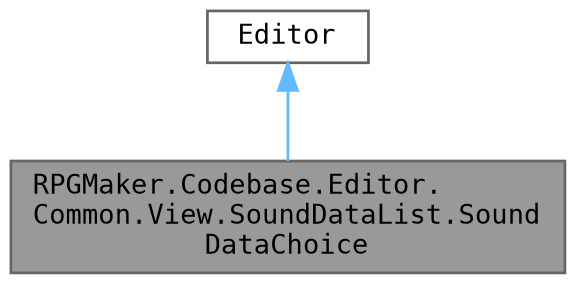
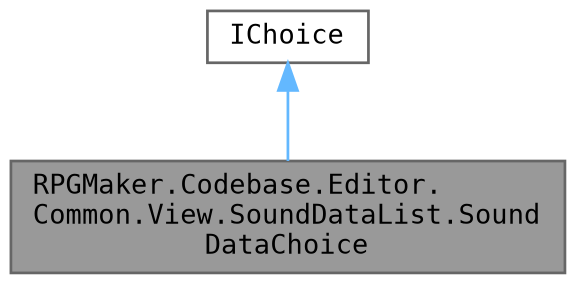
node "Editor": label "Editor" -> "IChoice"
